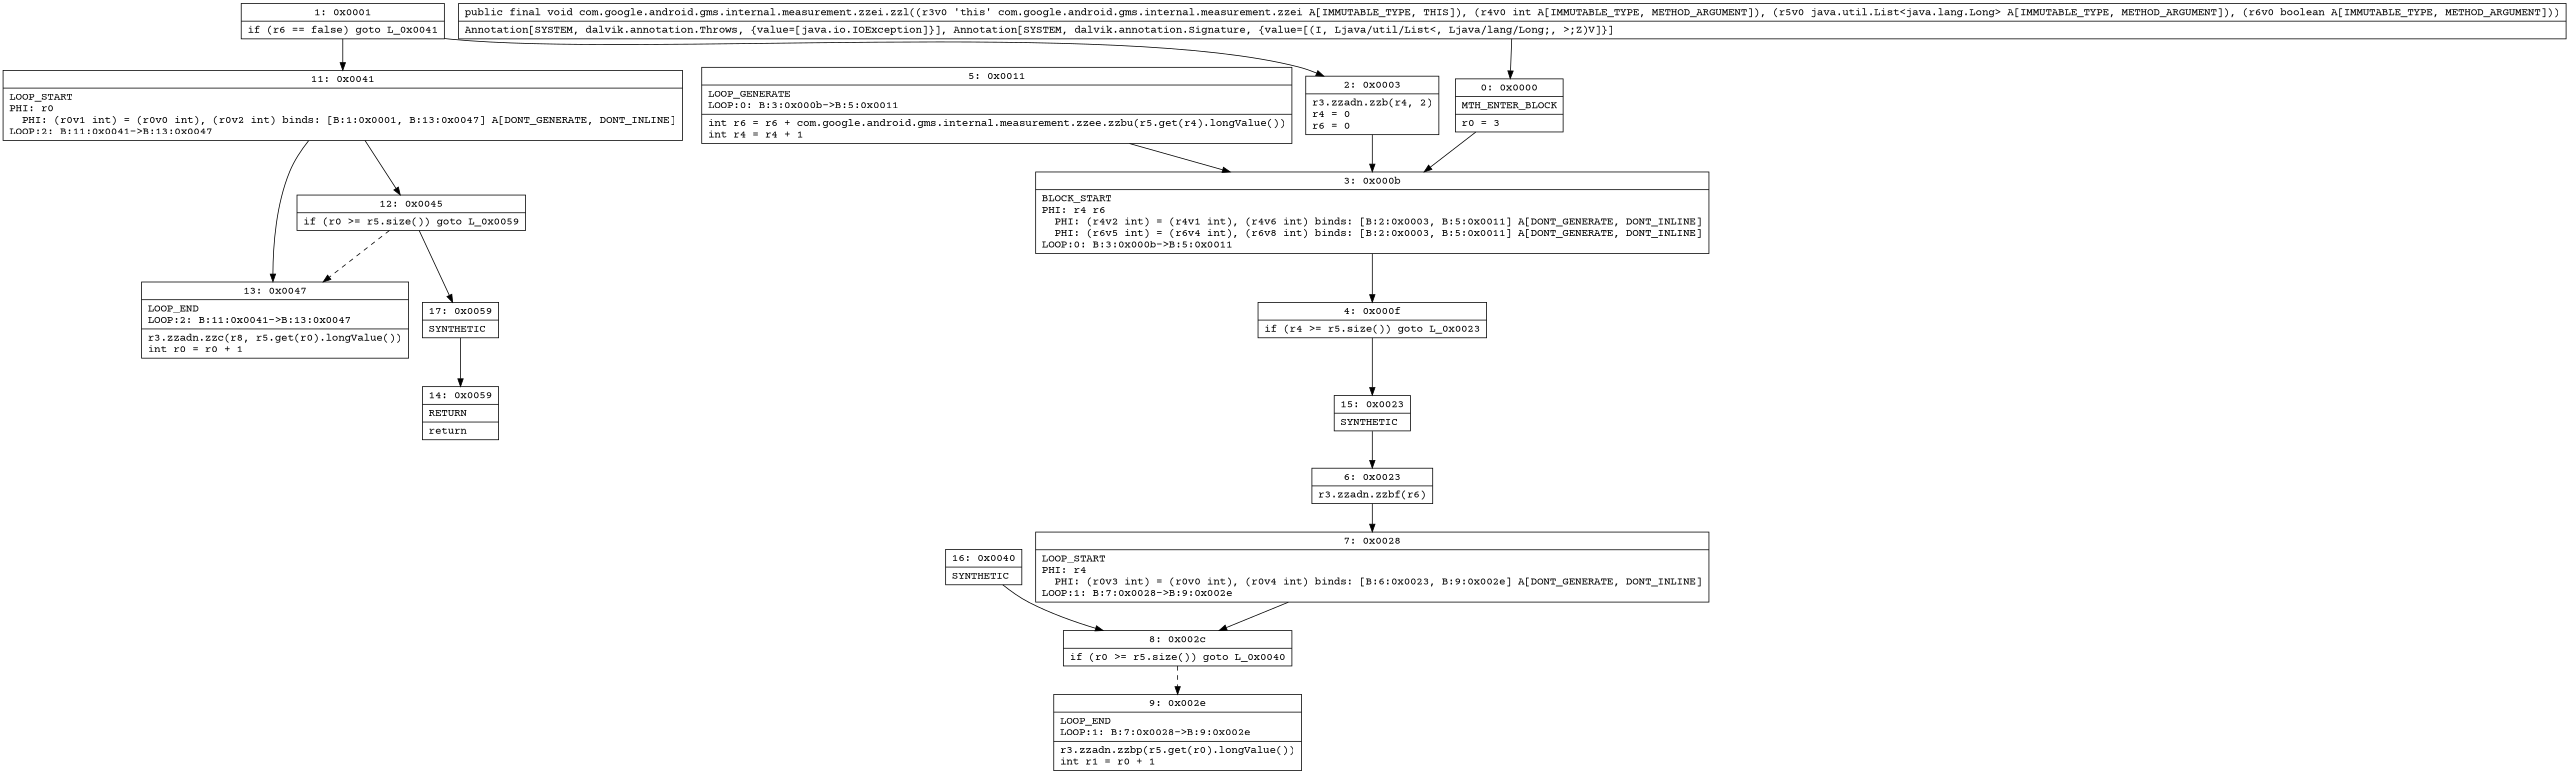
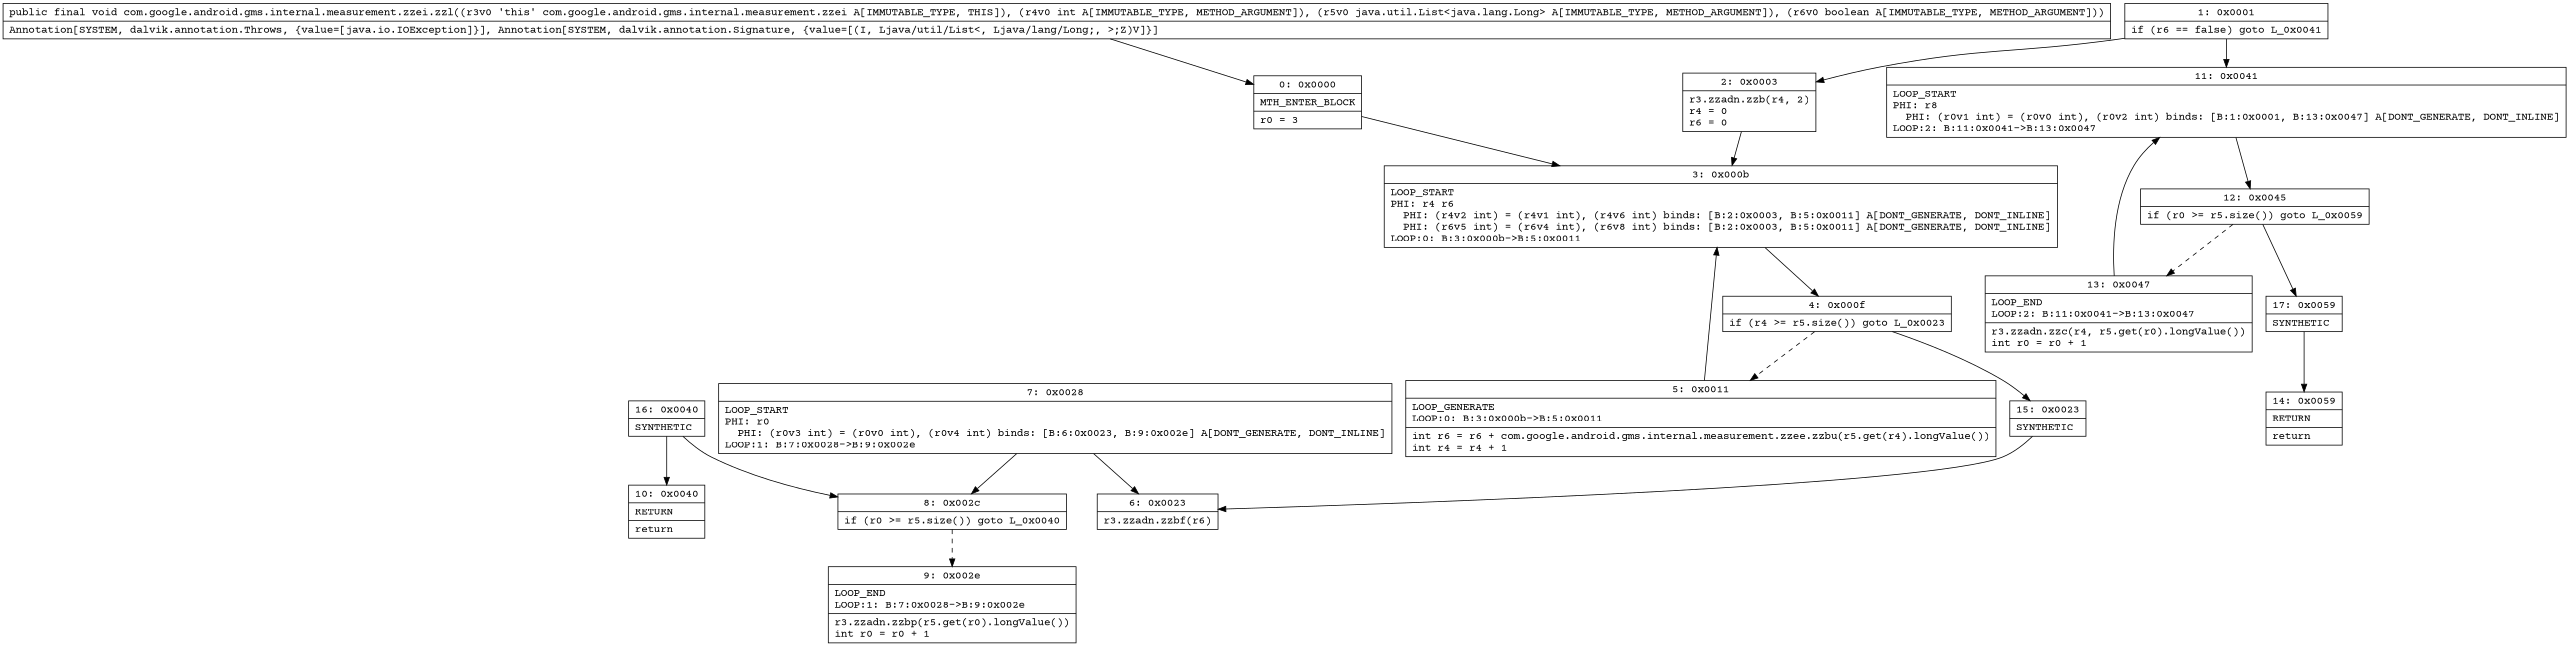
node "11: 0x0041": text "PHI: r0" -> "PHI: r8"
node "3: 0x000b": text "BLOCK_START" -> "LOOP_START"
edge "11: 0x0041" -> "13: 0x0047": reversed
node "13: 0x0047": text "r3.zzadn.zzc(r8, r5.get(r0).longValue())" -> "r3.zzadn.zzc(r4, r5.get(r0).longValue())"
edge "4: 0x000f" -> "5: 0x0011": added
node "10: 0x0040": added
edge "6: 0x0023" -> "7: 0x0028": reversed
node "7: 0x0028": text "PHI: r4" -> "PHI: r0"
node "9: 0x002e": text "int r1 = r0 + 1" -> "int r0 = r0 + 1"
